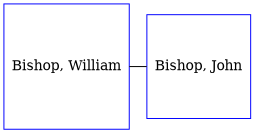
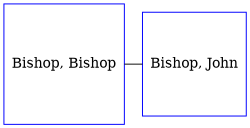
node "Bishop, William": label "Bishop, William" -> "Bishop, Bishop"
